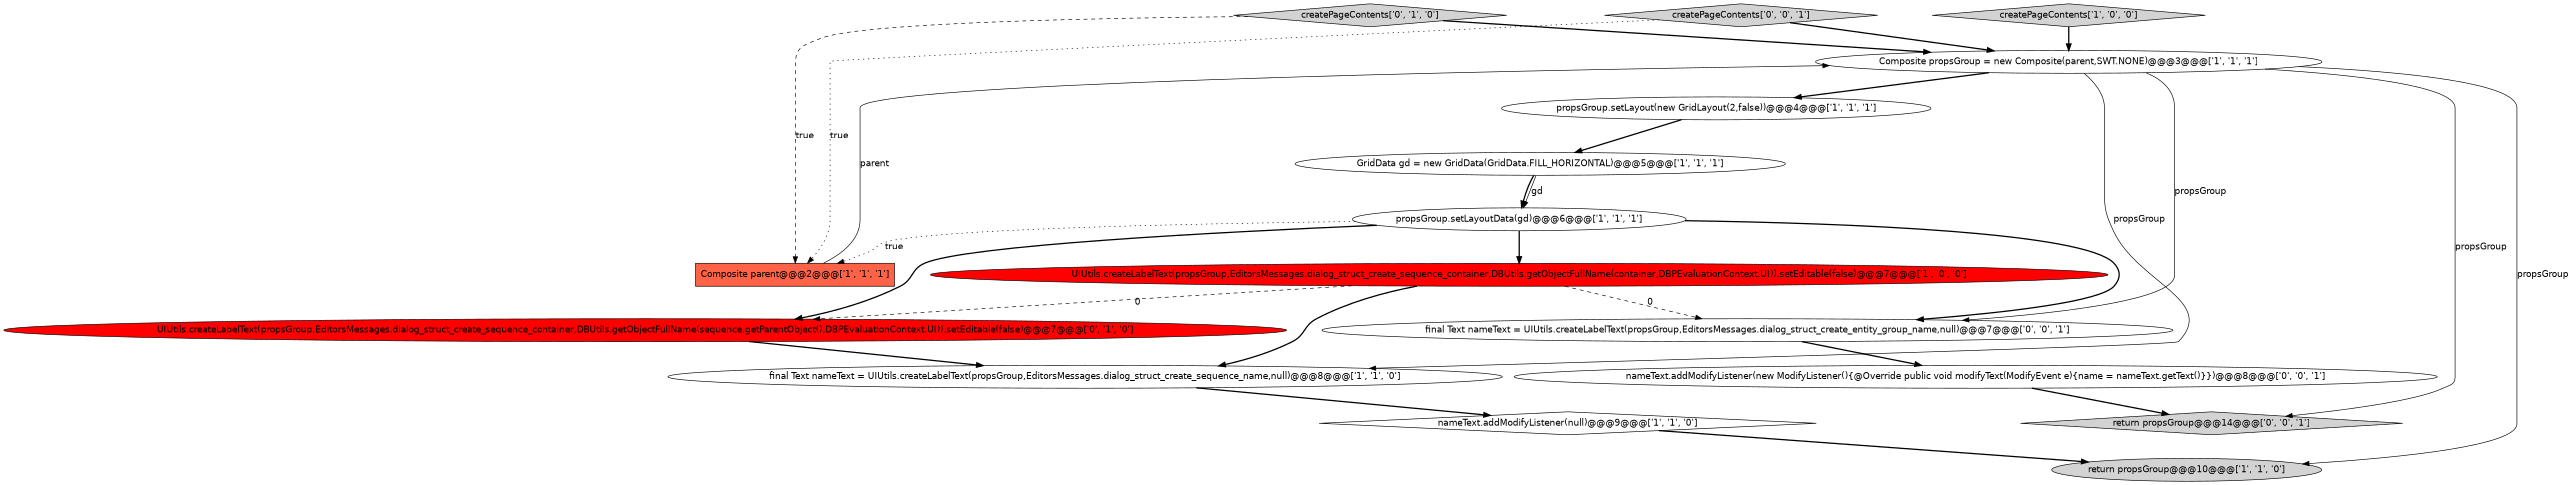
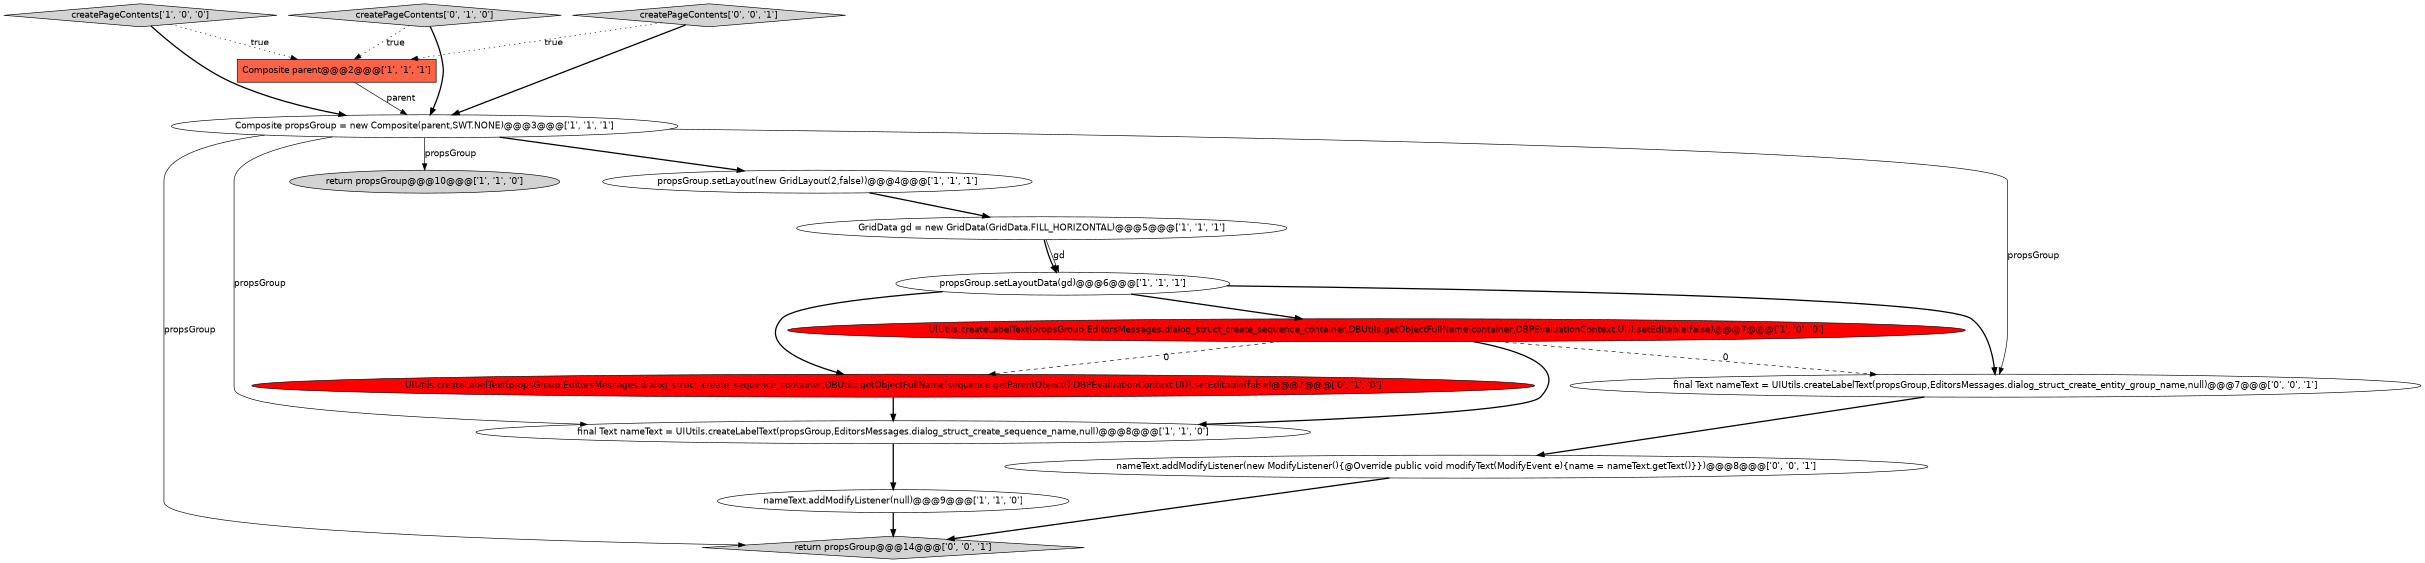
edge "createPageContents['0', '1', '0']" -> "Composite parent@@@2@@@['1', '1', '1']": style dashed -> dotted
edge "propsGroup.setLayoutData(gd)@@@6@@@['1', '1', '1']" -> "Composite parent@@@2@@@['1', '1', '1']": now "createPageContents['1', '0', '0']" -> "Composite parent@@@2@@@['1', '1', '1']"
node "nameText.addModifyListener(null)@@@9@@@['1', '1', '0']": shape diamond -> ellipse
edge "nameText.addModifyListener(null)@@@9@@@['1', '1', '0']" -> "return propsGroup@@@10@@@['1', '1', '0']": now "nameText.addModifyListener(null)@@@9@@@['1', '1', '0']" -> "return propsGroup@@@14@@@['0', '0', '1']"
